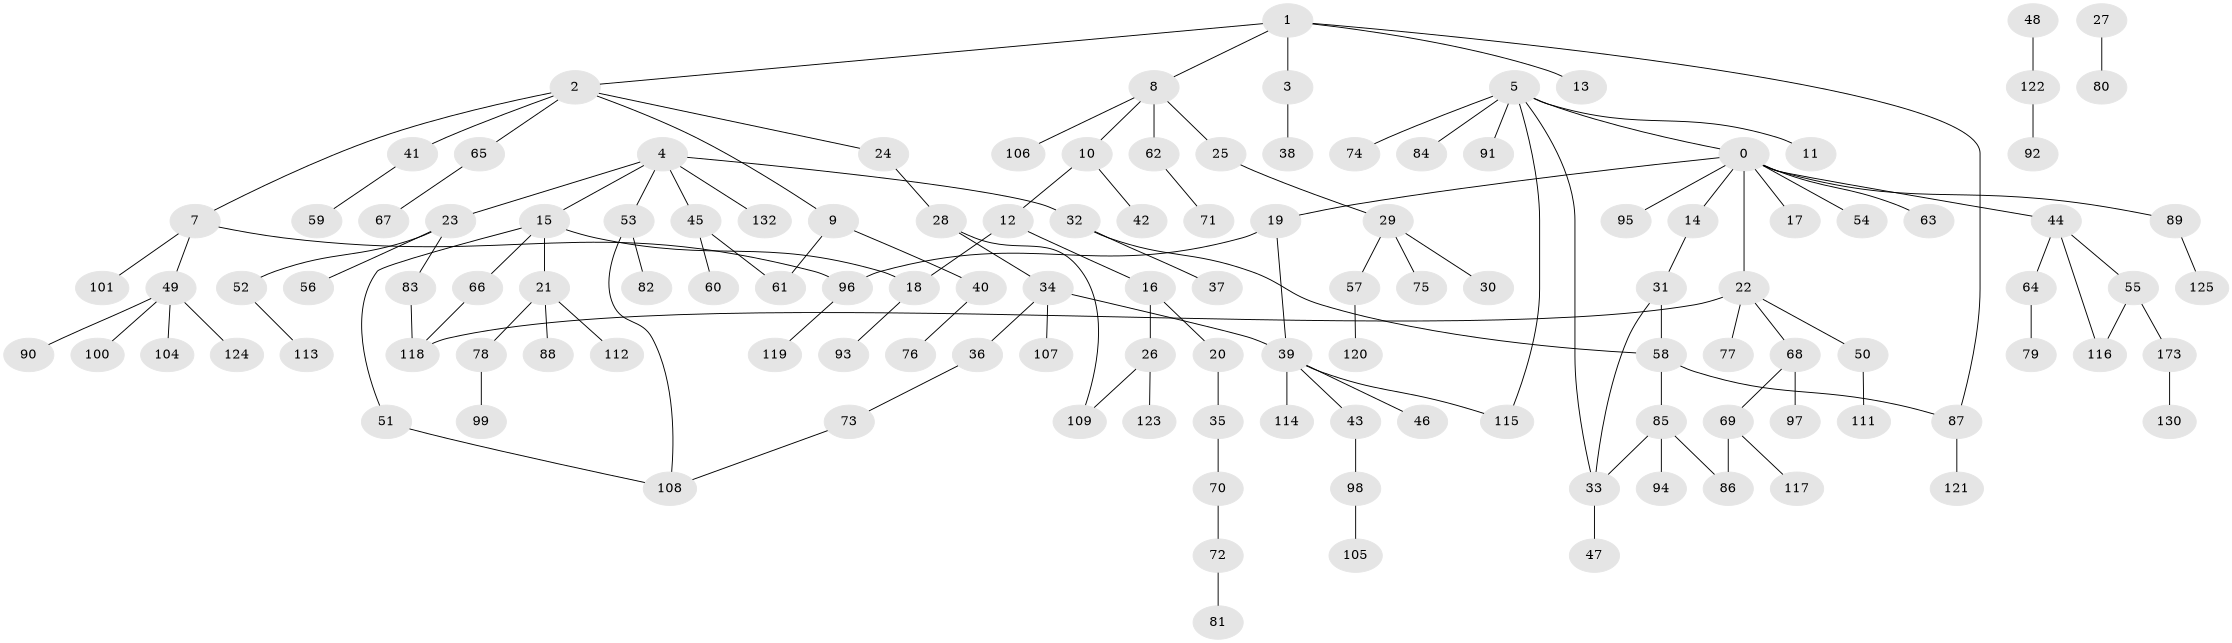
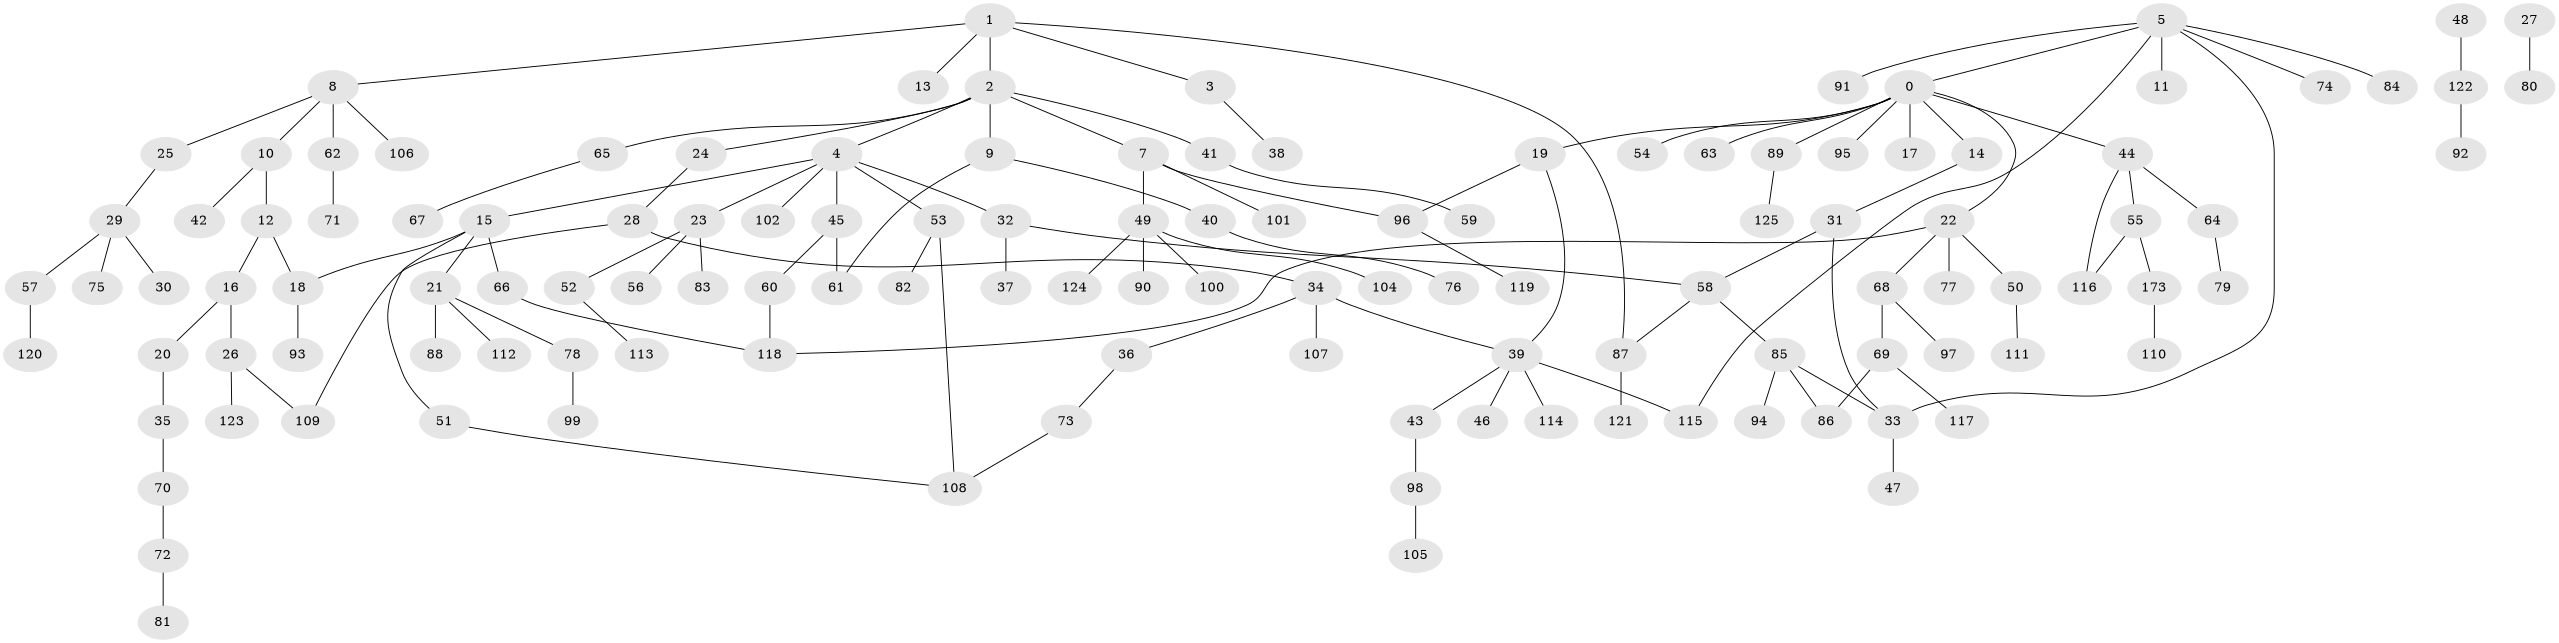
edge "2" -- "4": added
node "132": label "132" -> "102"
edge "83" -- "118": now "60" -- "118"
node "130": label "130" -> "110"
